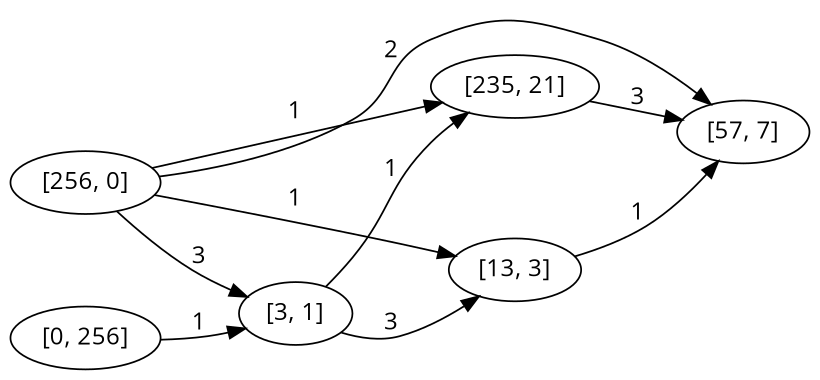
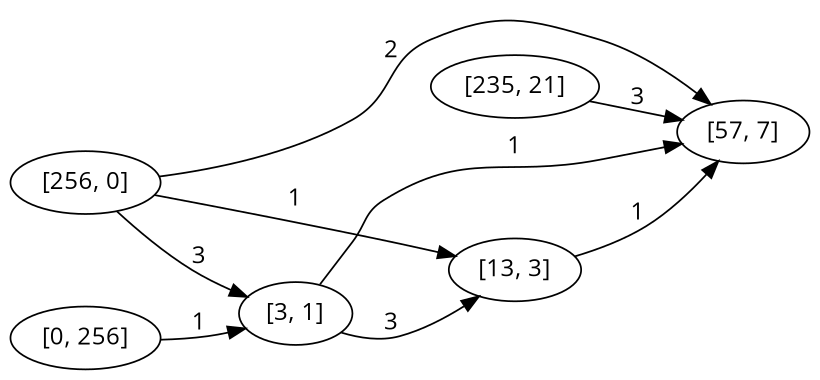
edge "[256, 0]" -> "[235, 21]": removed, label "1"
edge "[3, 1]" -> "[235, 21]": now "[3, 1]" -> "[57, 7]"
